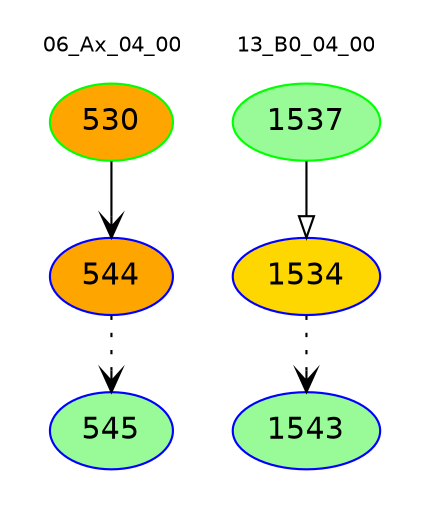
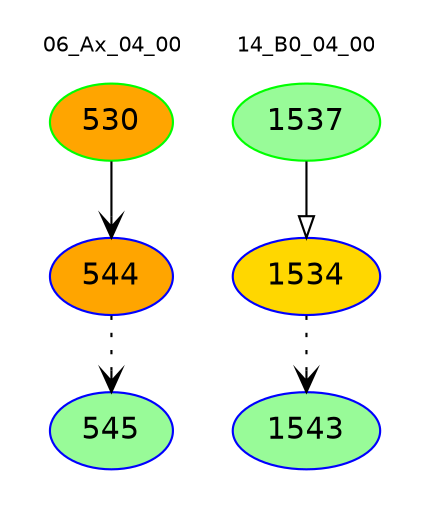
cluster "13_B0_04_00": label "13_B0_04_00" -> "14_B0_04_00"
